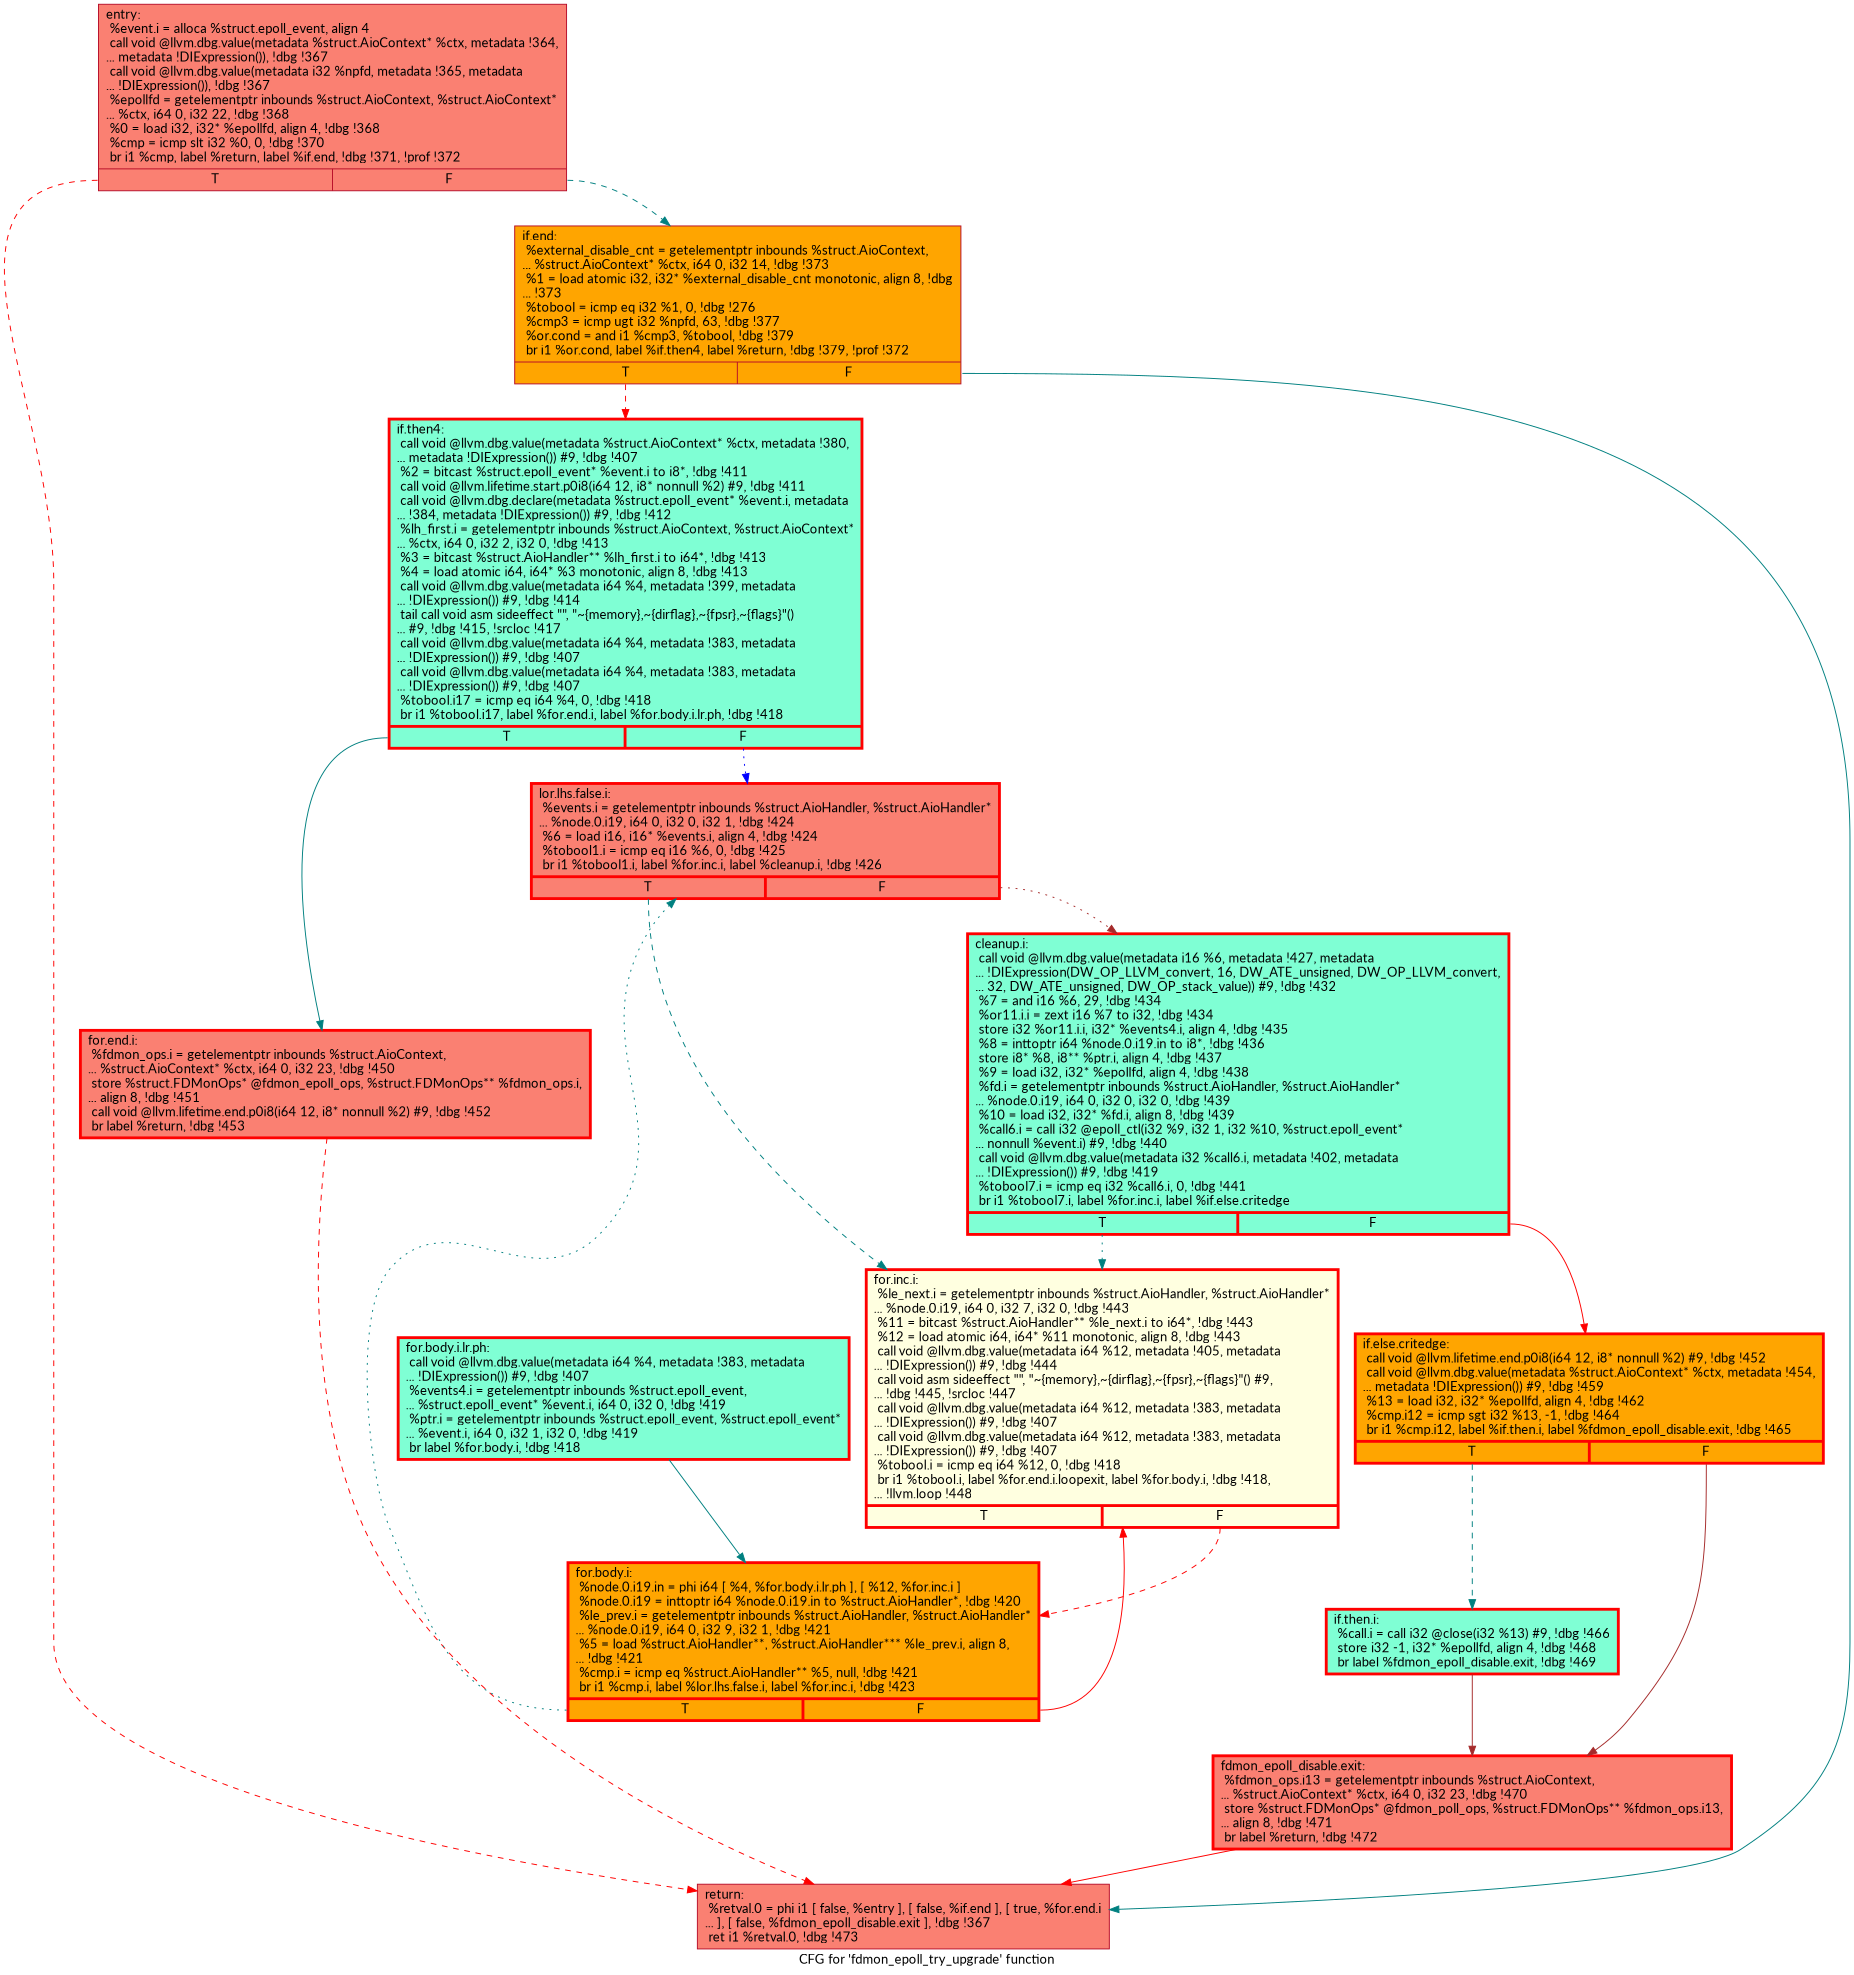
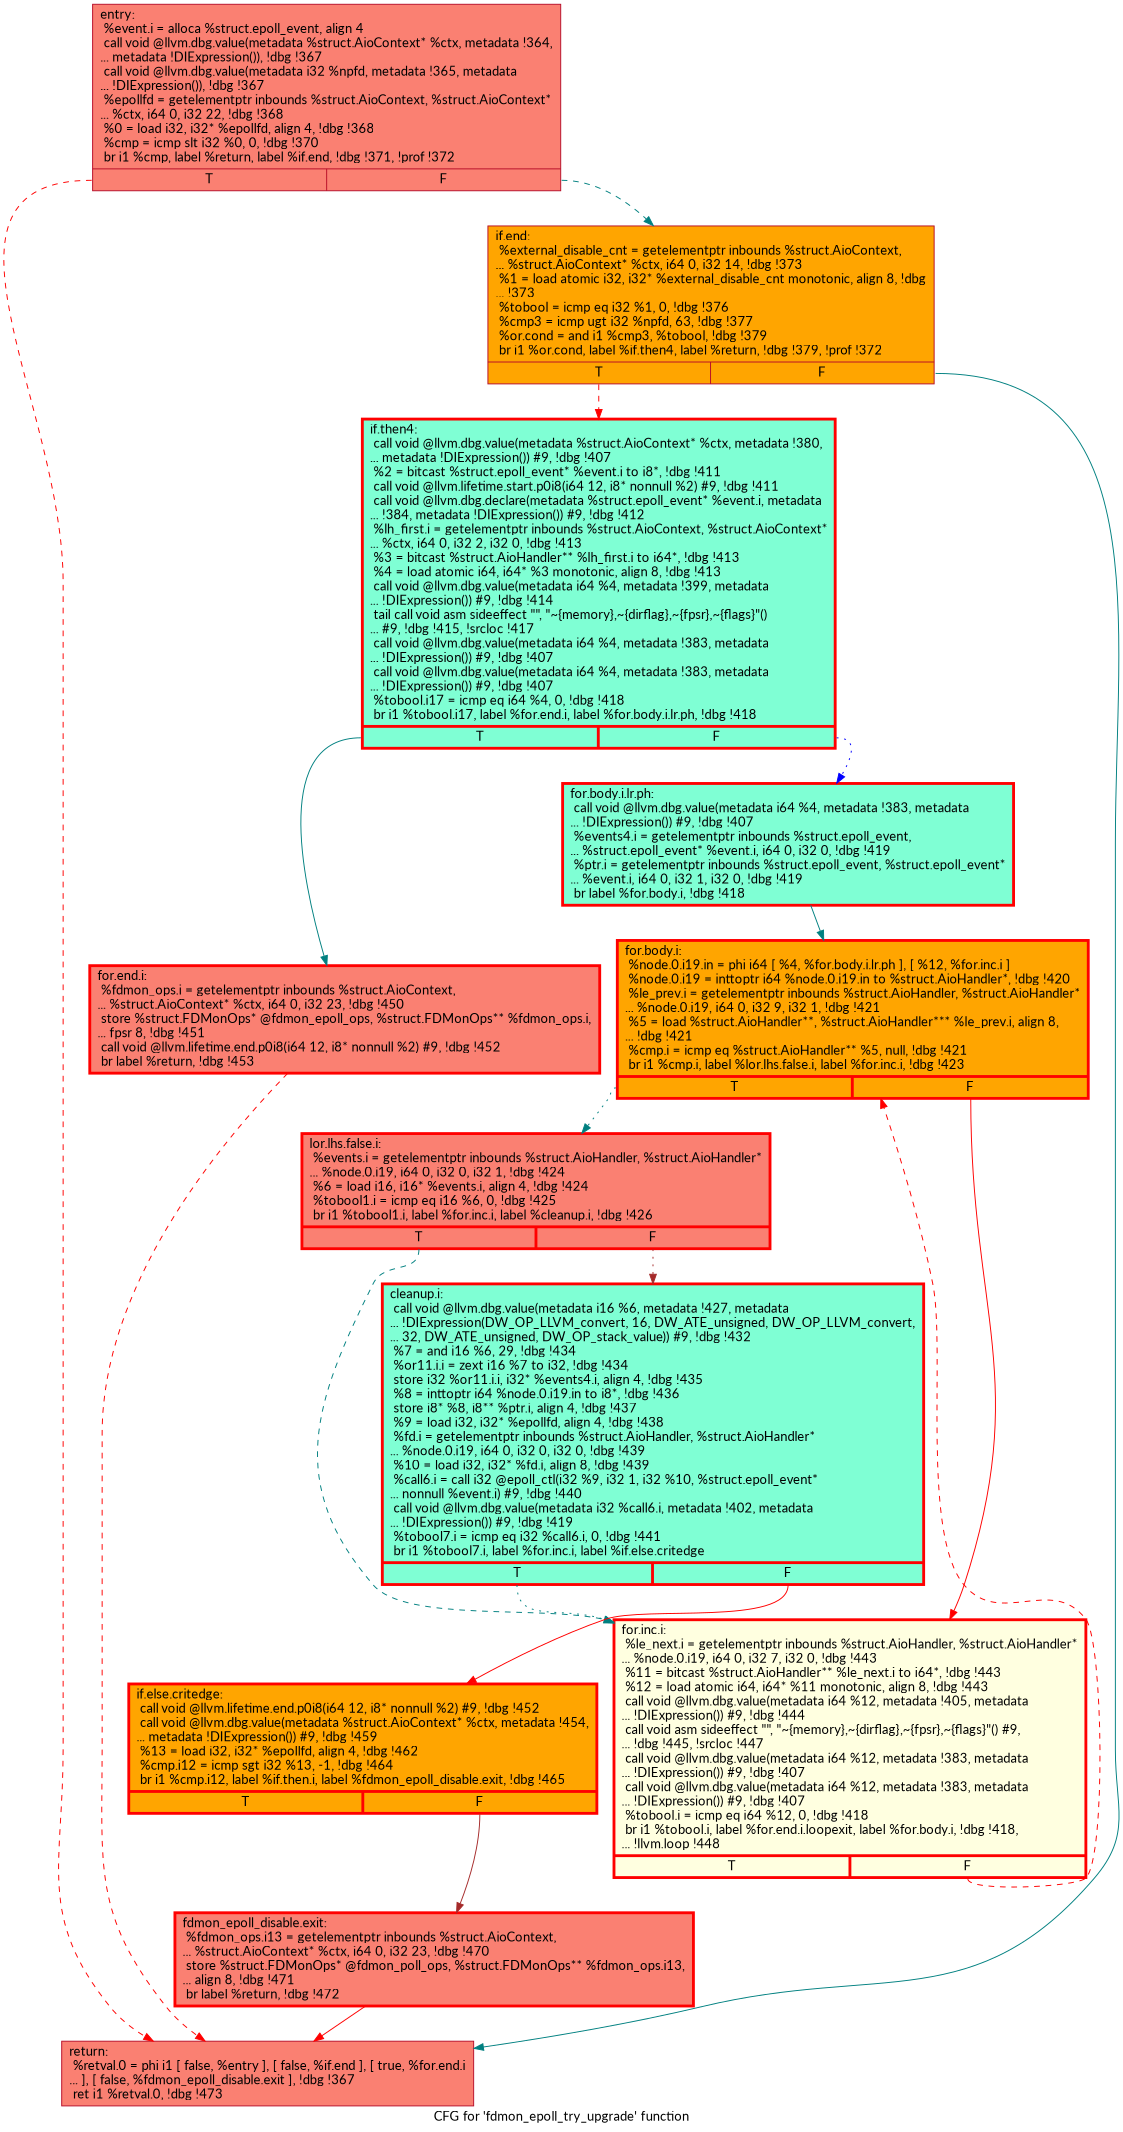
node "if.end:": text "%tobool = icmp eq i32 %1, 0, !dbg !276" -> "%tobool = icmp eq i32 %1, 0, !dbg !376"
edge "if.then4:" -> "lor.lhs.false.i:": now "if.then4:" -> "for.body.i.lr.ph:"
node "for.end.i:": text "... align 8, !dbg !451" -> "... fpsr 8, !dbg !451"
node "if.then.i:": removed
